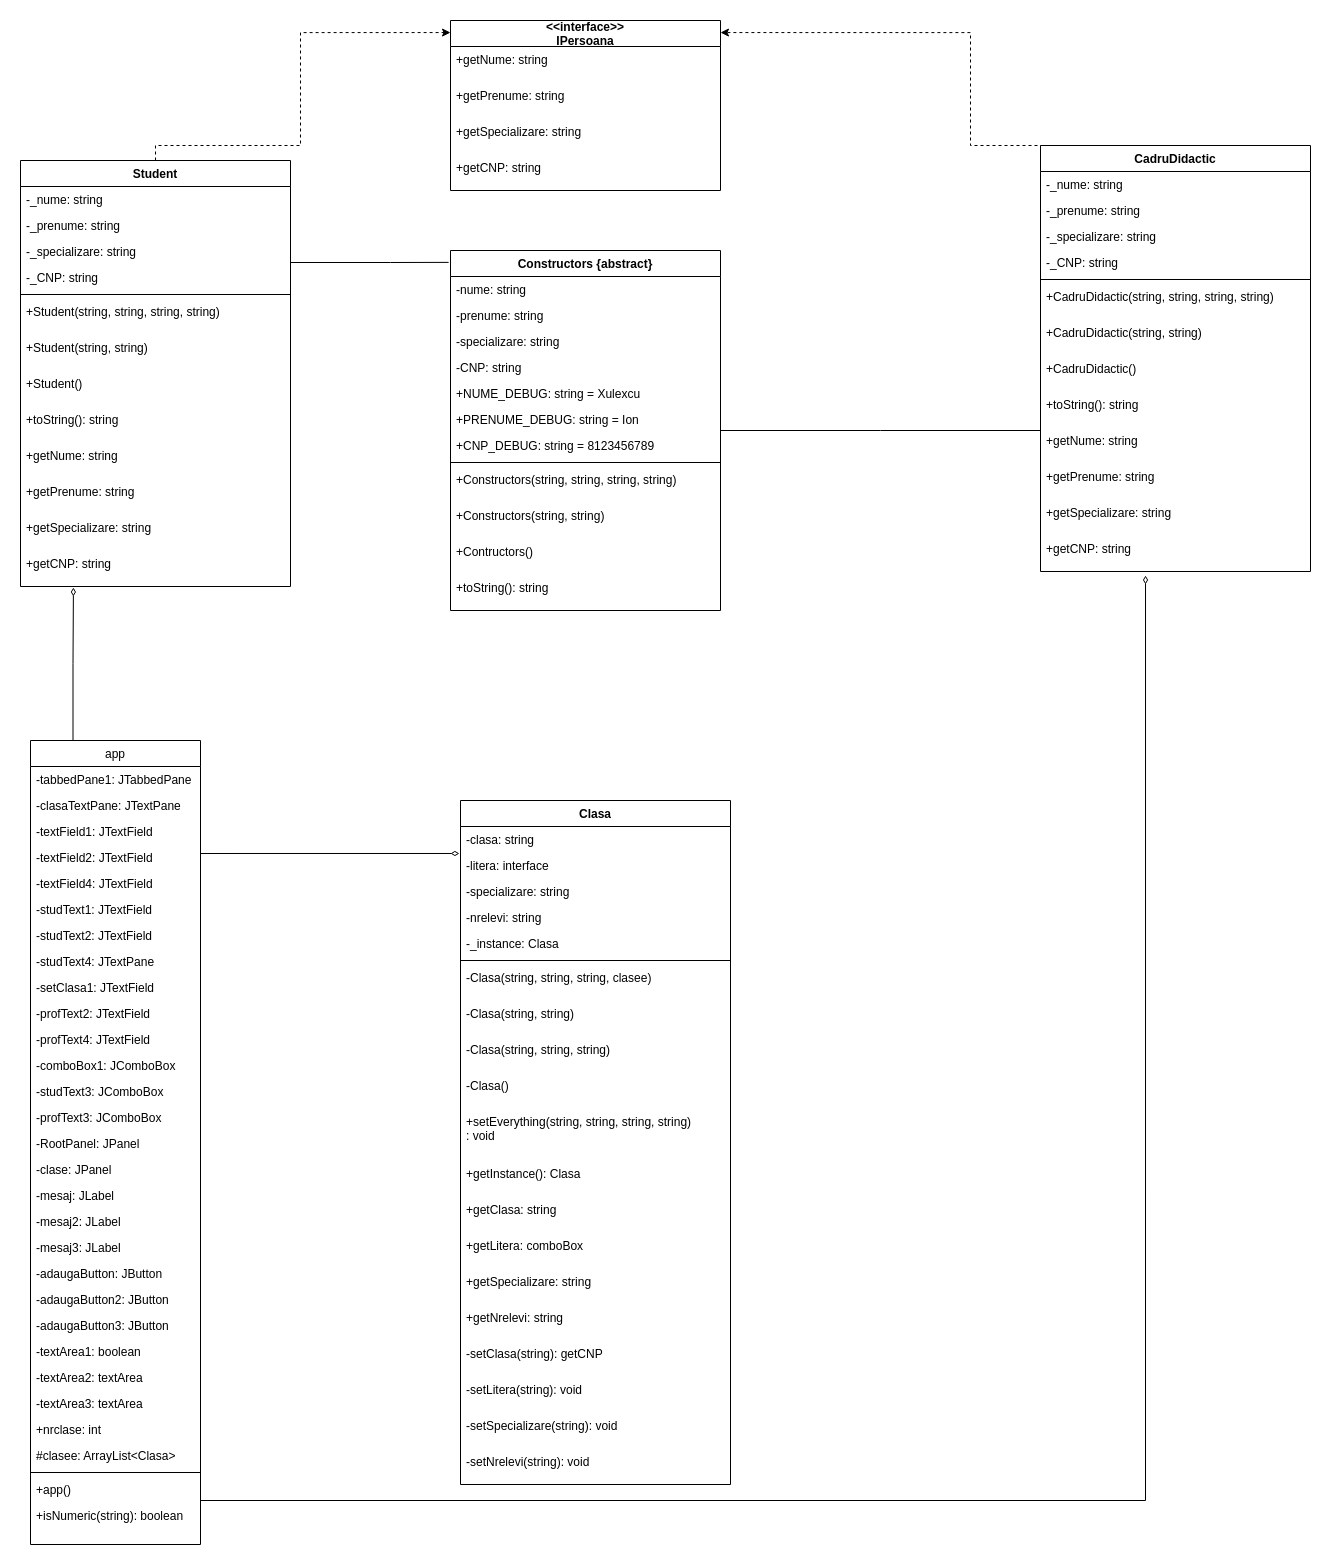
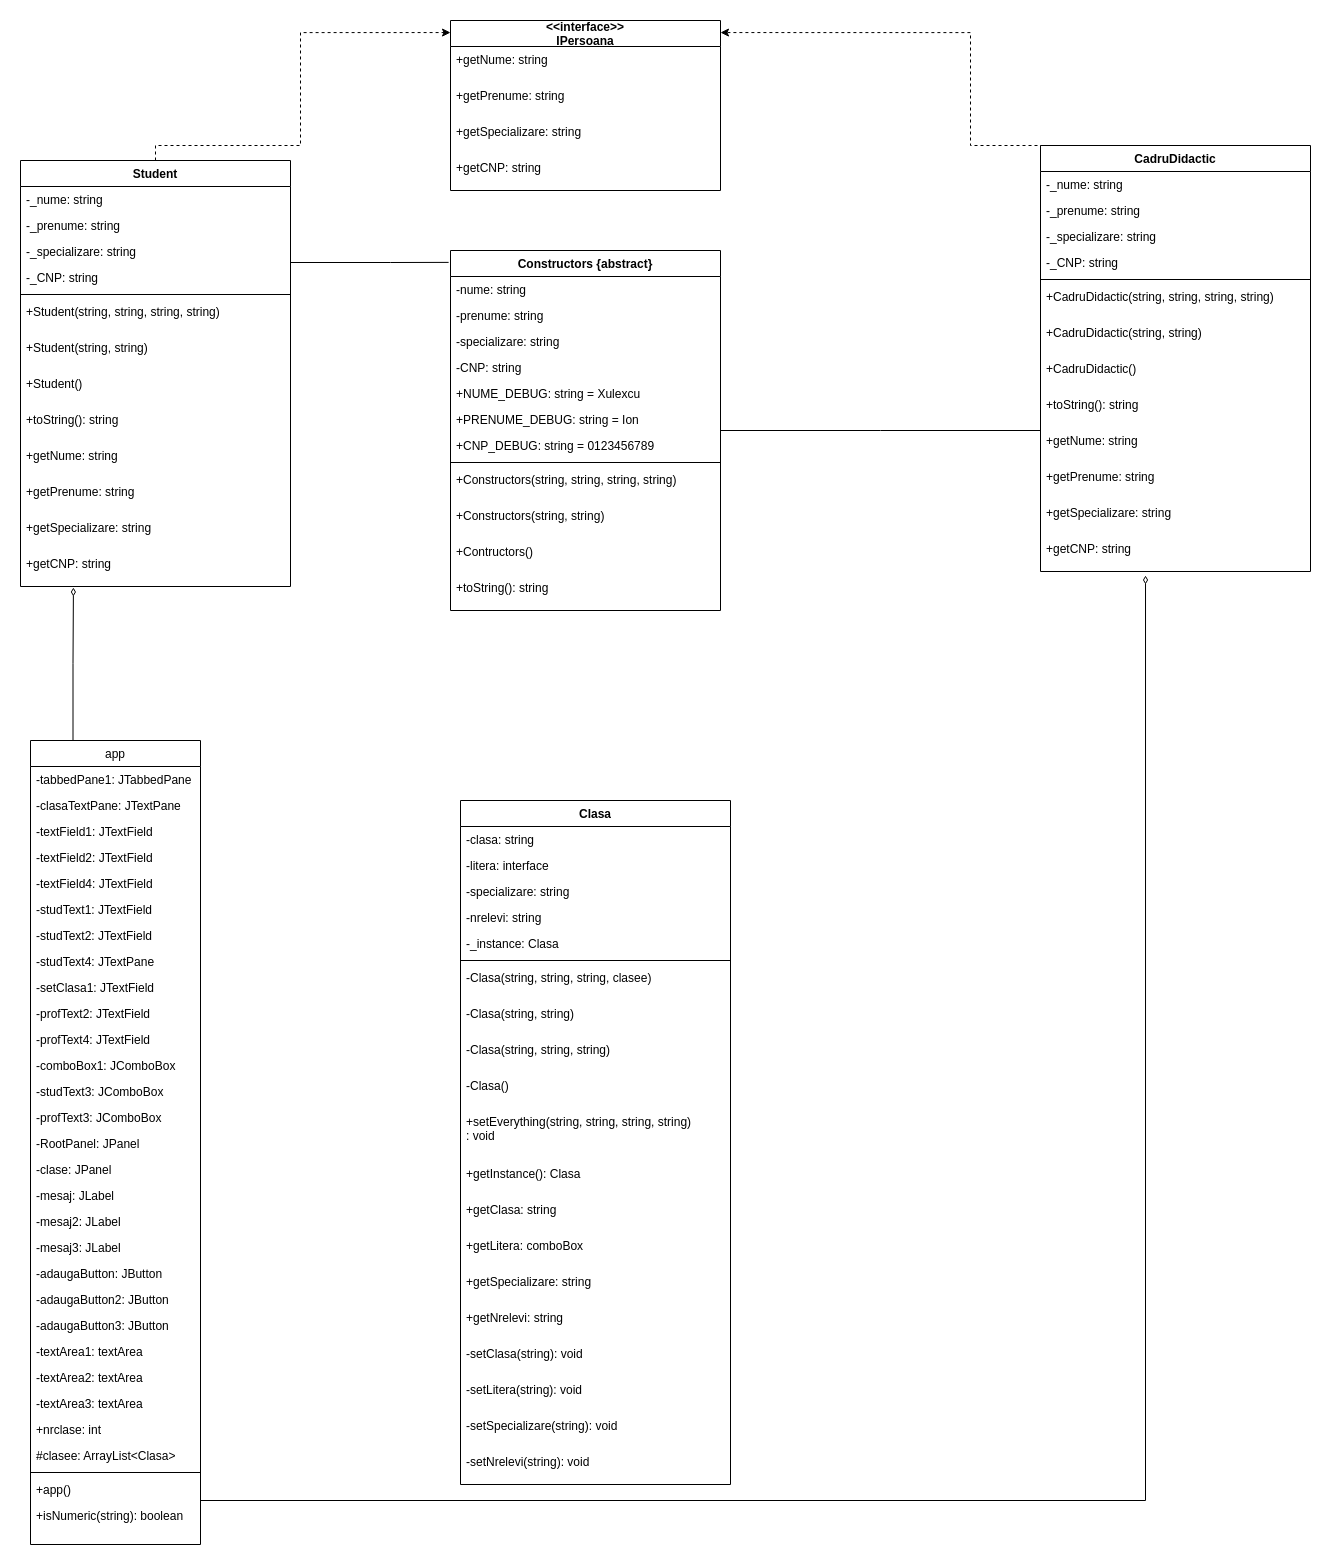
node "+CNP_DEBUG: string = 8123456789": label "+CNP_DEBUG: string = 8123456789" -> "+CNP_DEBUG: string = 0123456789"
edge "-textField2: JTextField" -> "-litera: interface": removed
node "-textArea1: boolean": label "-textArea1: boolean" -> "-textArea1: textArea"
node "-setClasa(string): getCNP": label "-setClasa(string): getCNP" -> "-setClasa(string): void"
